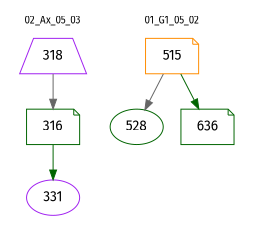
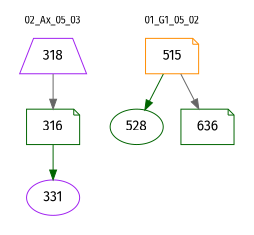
edge "515" -> "636": color darkgreen -> gray40
edge "515" -> "528": color gray40 -> darkgreen
